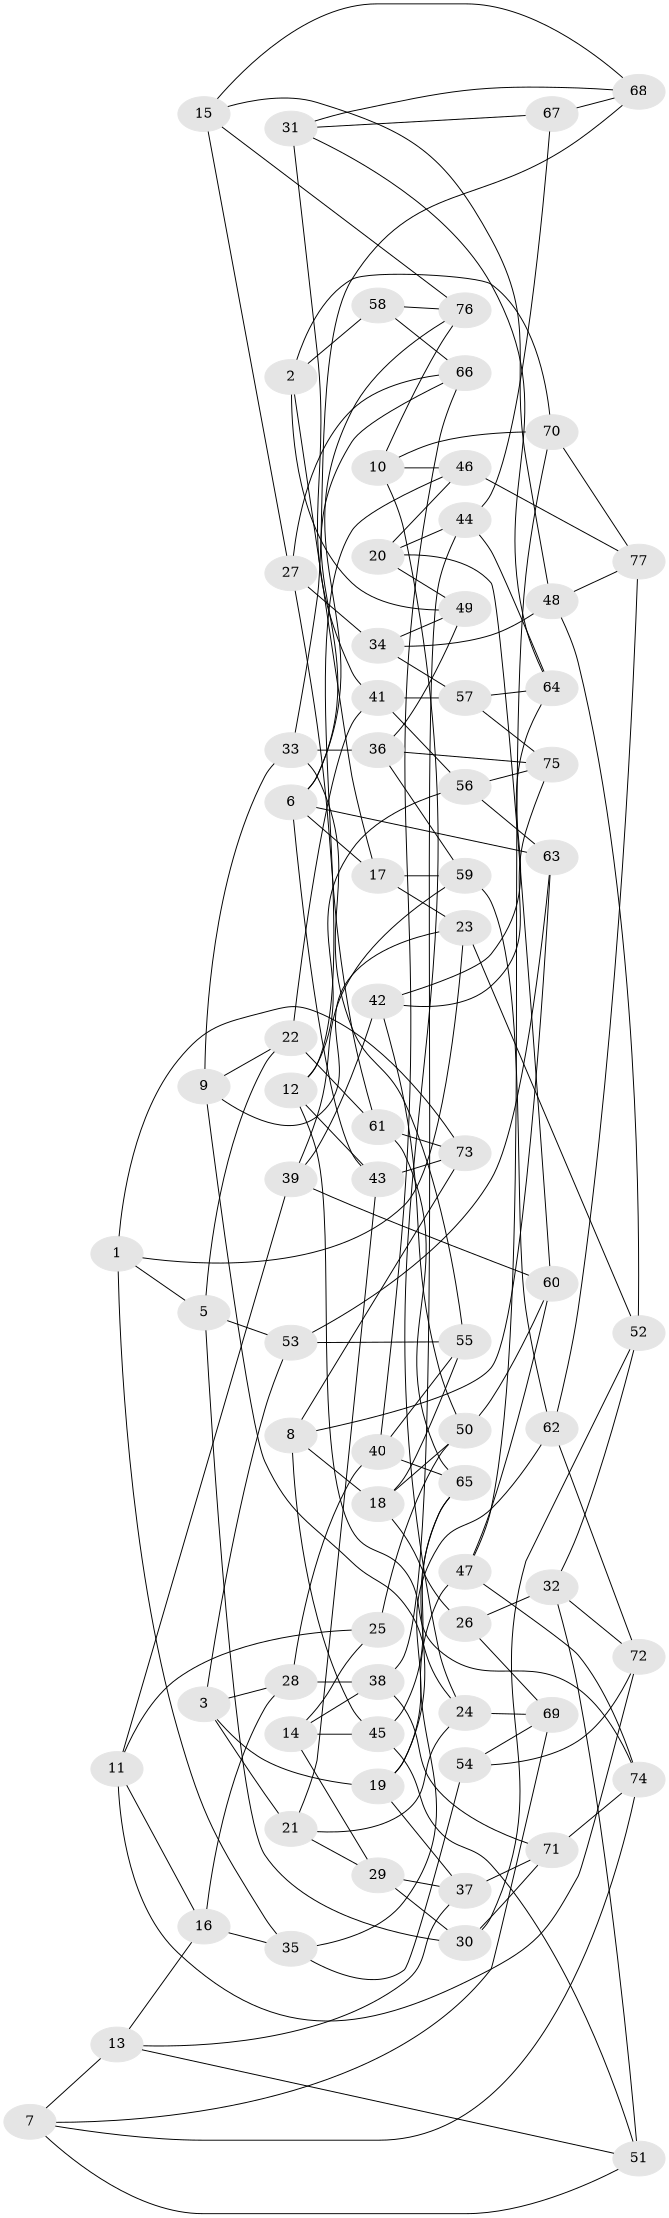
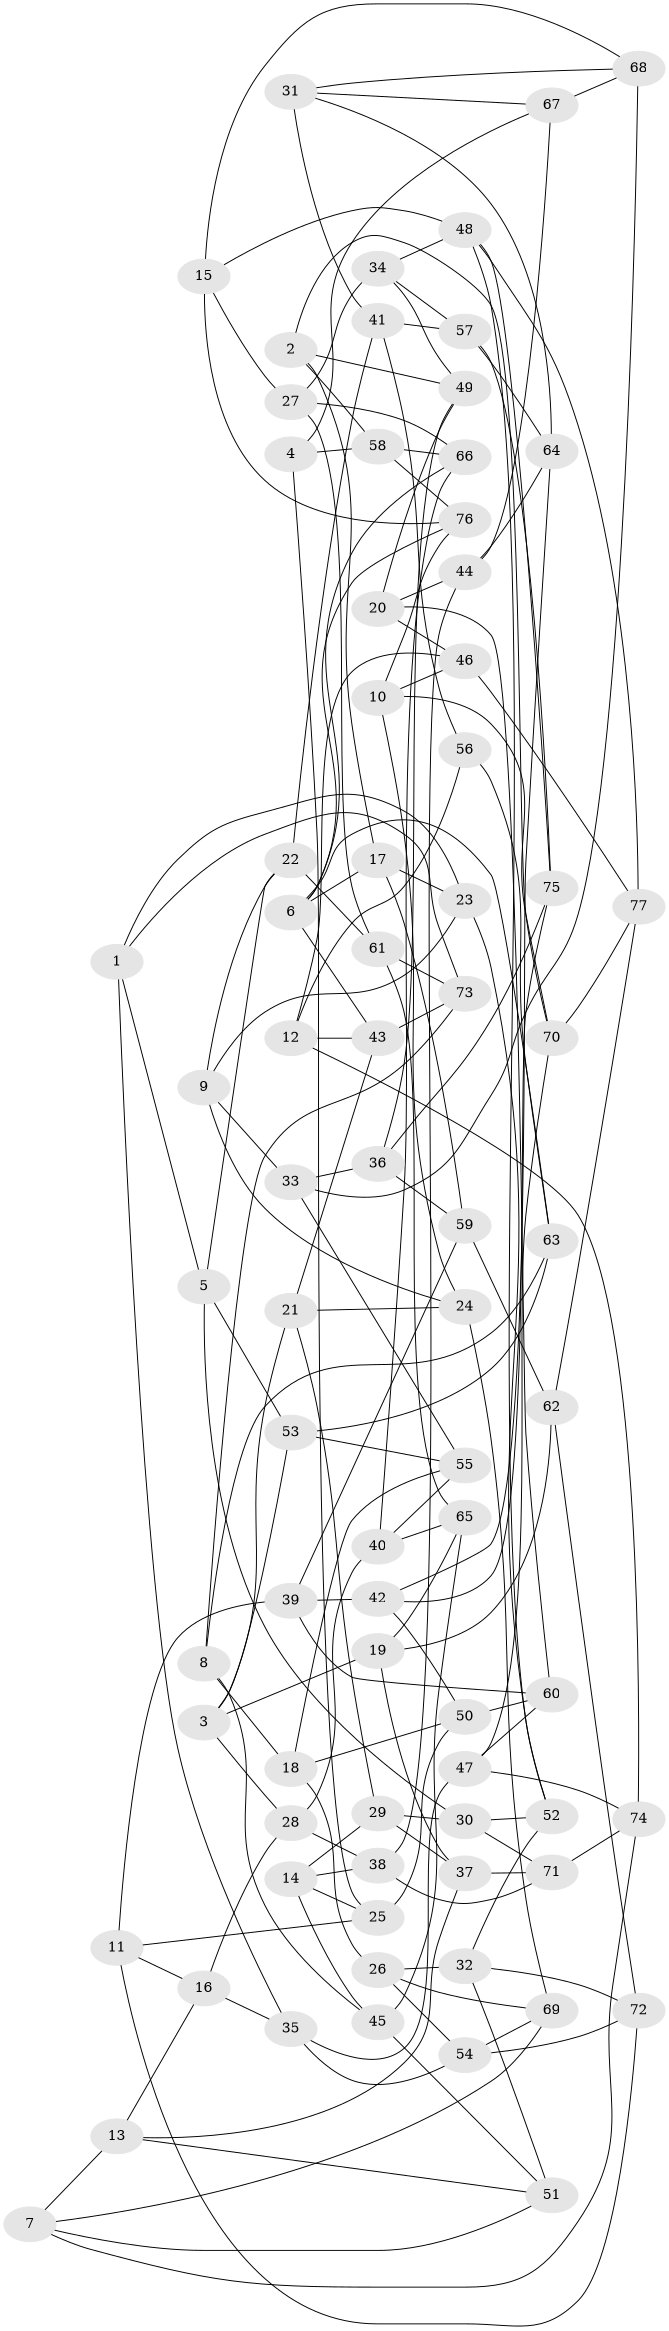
node "4": added
edge "75" -- "56": now "75" -- "48"
edge "26" -- "54": added
